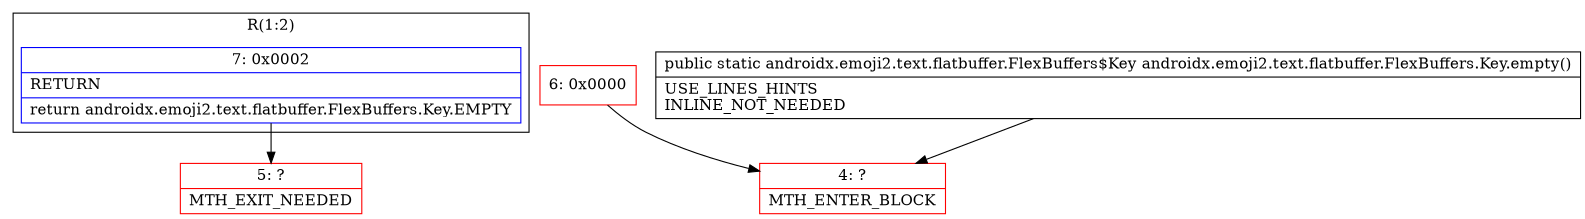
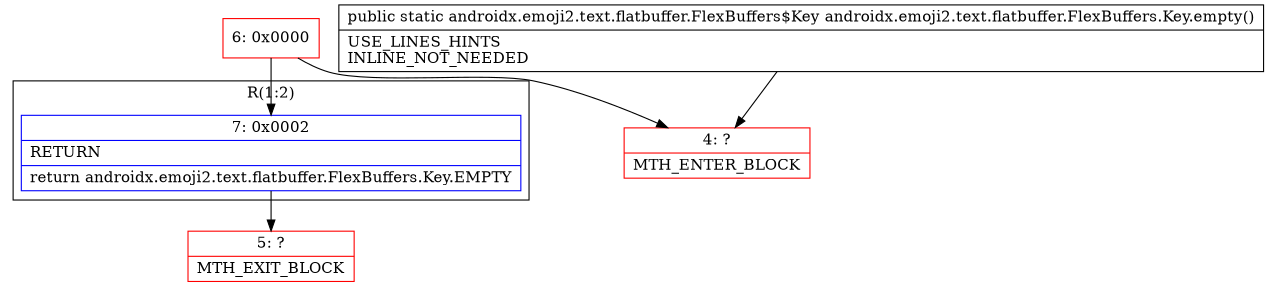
edge "6: 0x0000" -> "7: 0x0002": added
node "5: ?": text "MTH_EXIT_NEEDED" -> "MTH_EXIT_BLOCK"
